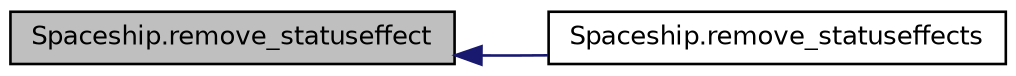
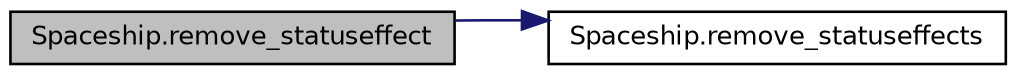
edge "Spaceship.remove_statuseffects" -> "Spaceship.remove_statuseffect": reversed
